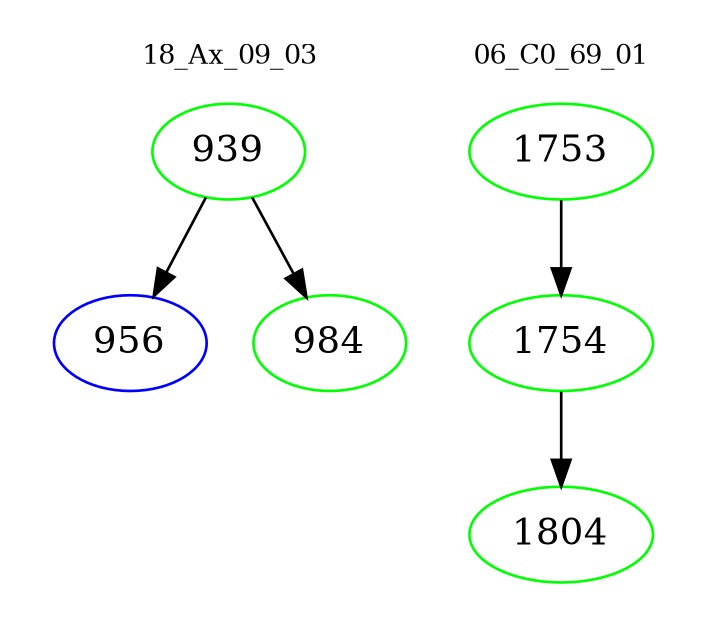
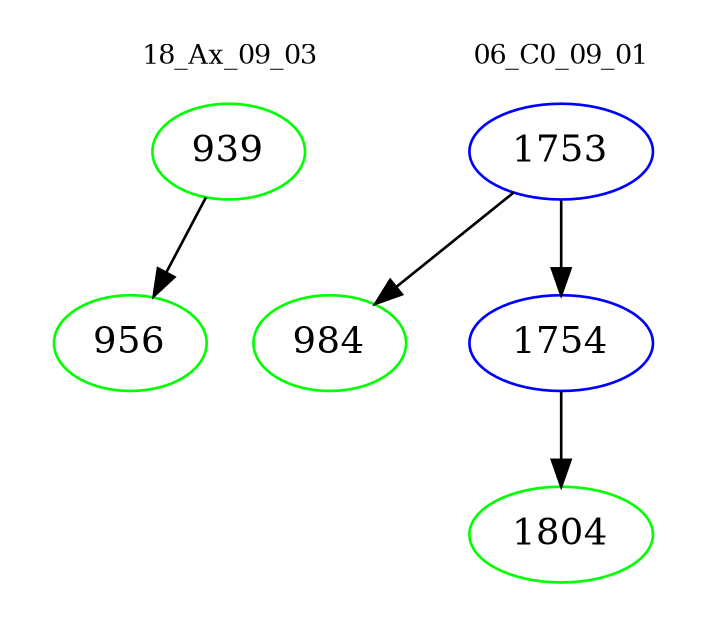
cluster "06_C0_69_01": label "06_C0_69_01" -> "06_C0_09_01"
node "1753": color green -> blue
edge "939" -> "984": now "1753" -> "984"
node "956": color blue -> green
node "1754": color green -> blue
